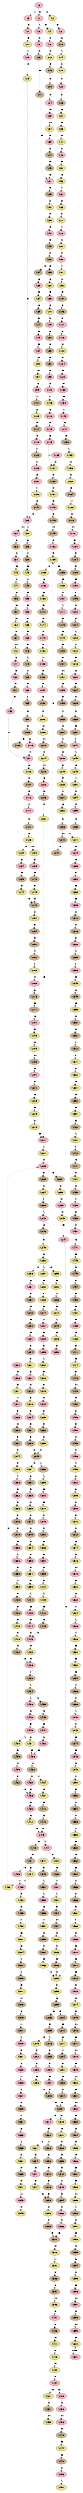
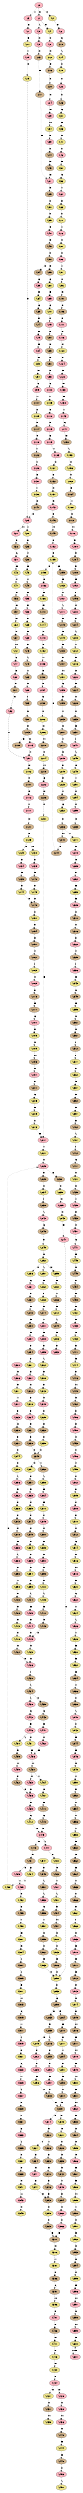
edge "S119" -> "S127": now "S119" -> "S123"
